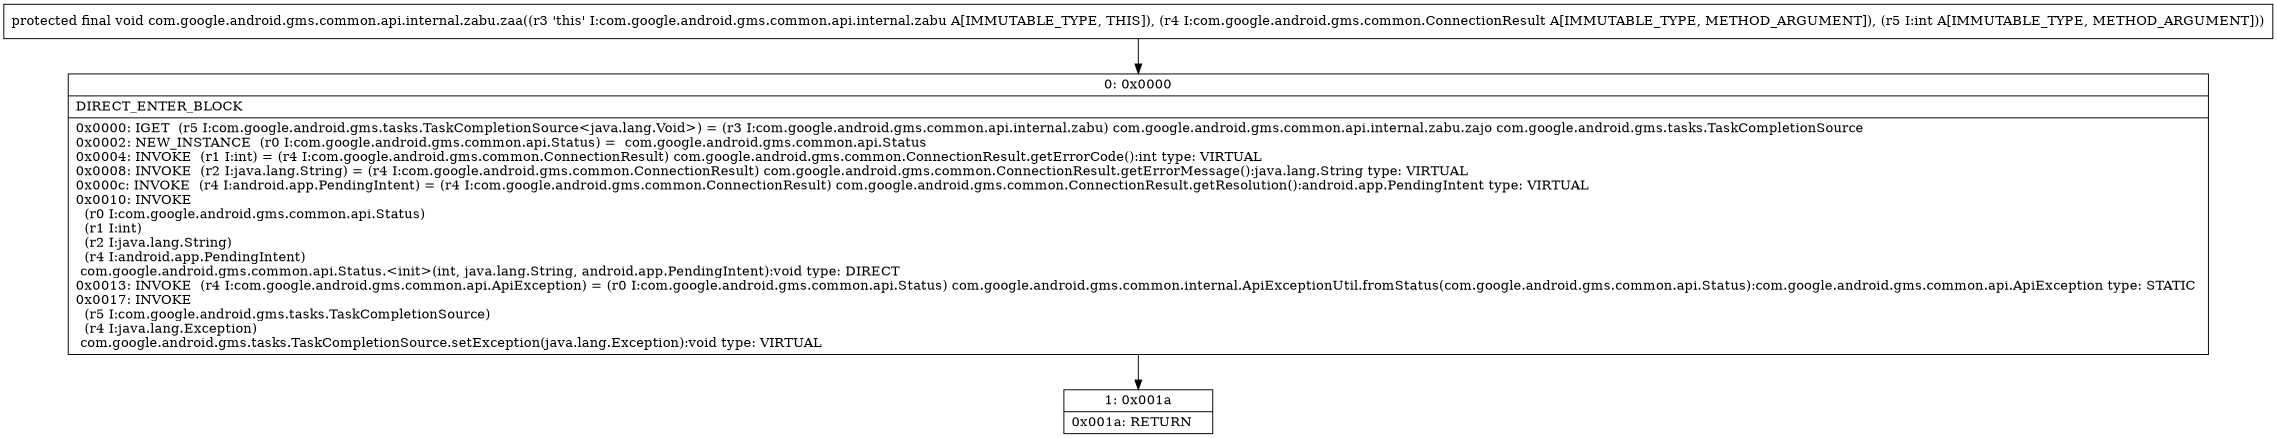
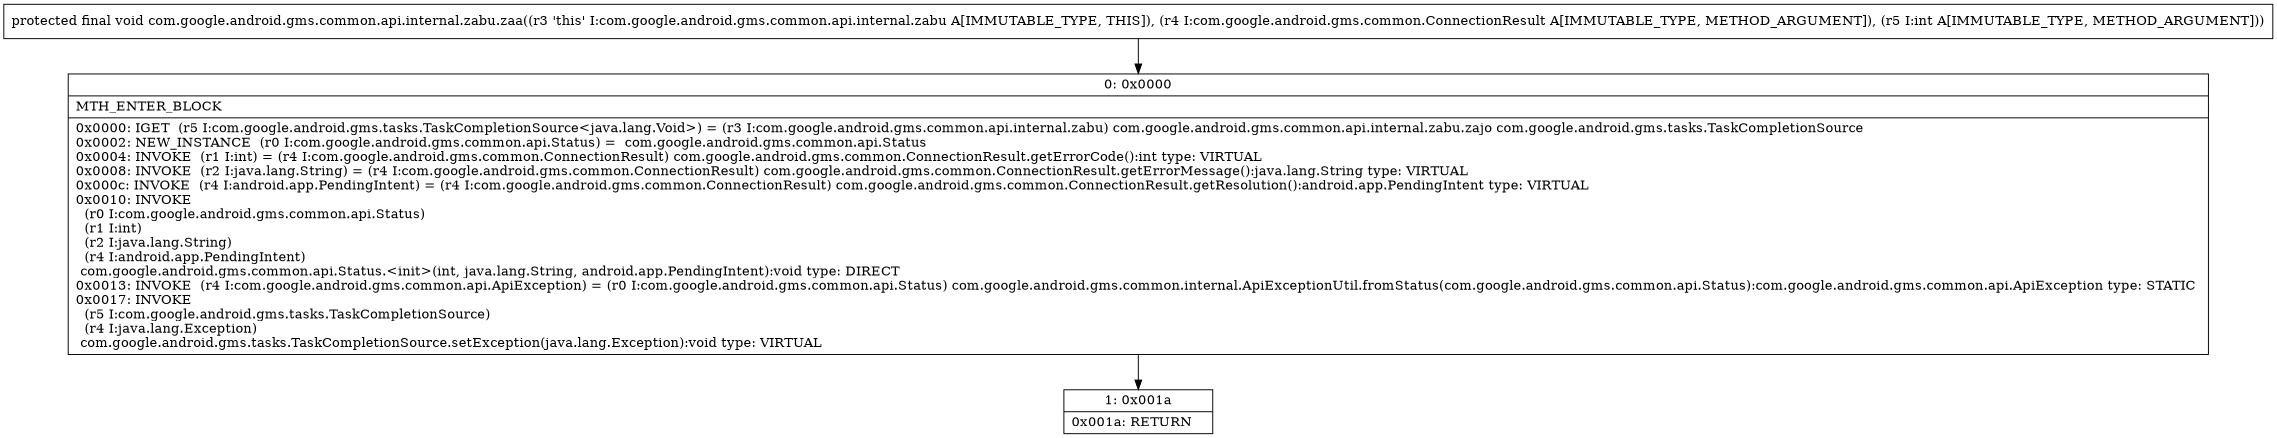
node "0: 0x0000": text "DIRECT_ENTER_BLOCK" -> "MTH_ENTER_BLOCK"
